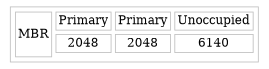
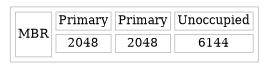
node "MBR": text "6140" -> "6144"
